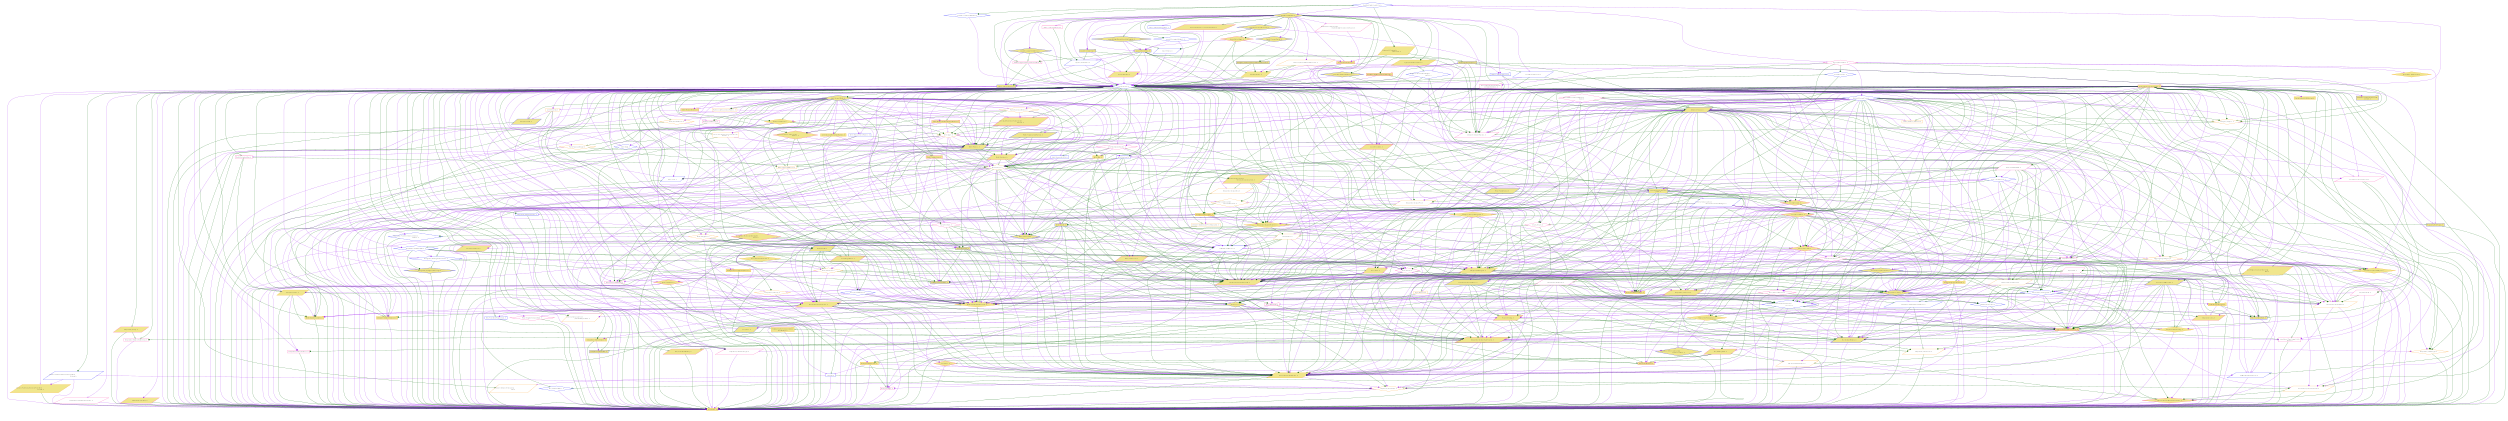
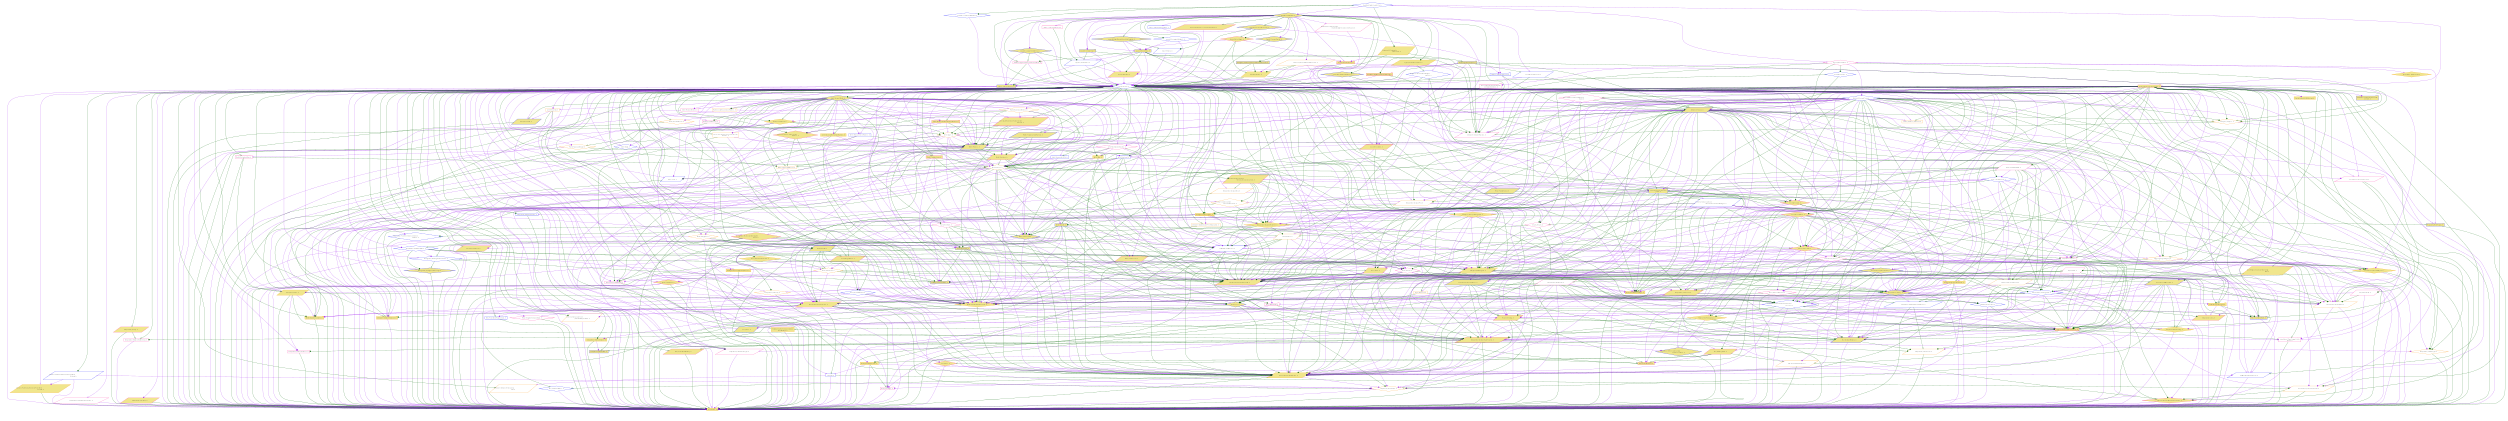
node "Math/MirrorMatrix.h": fillcolor khaki -> white
